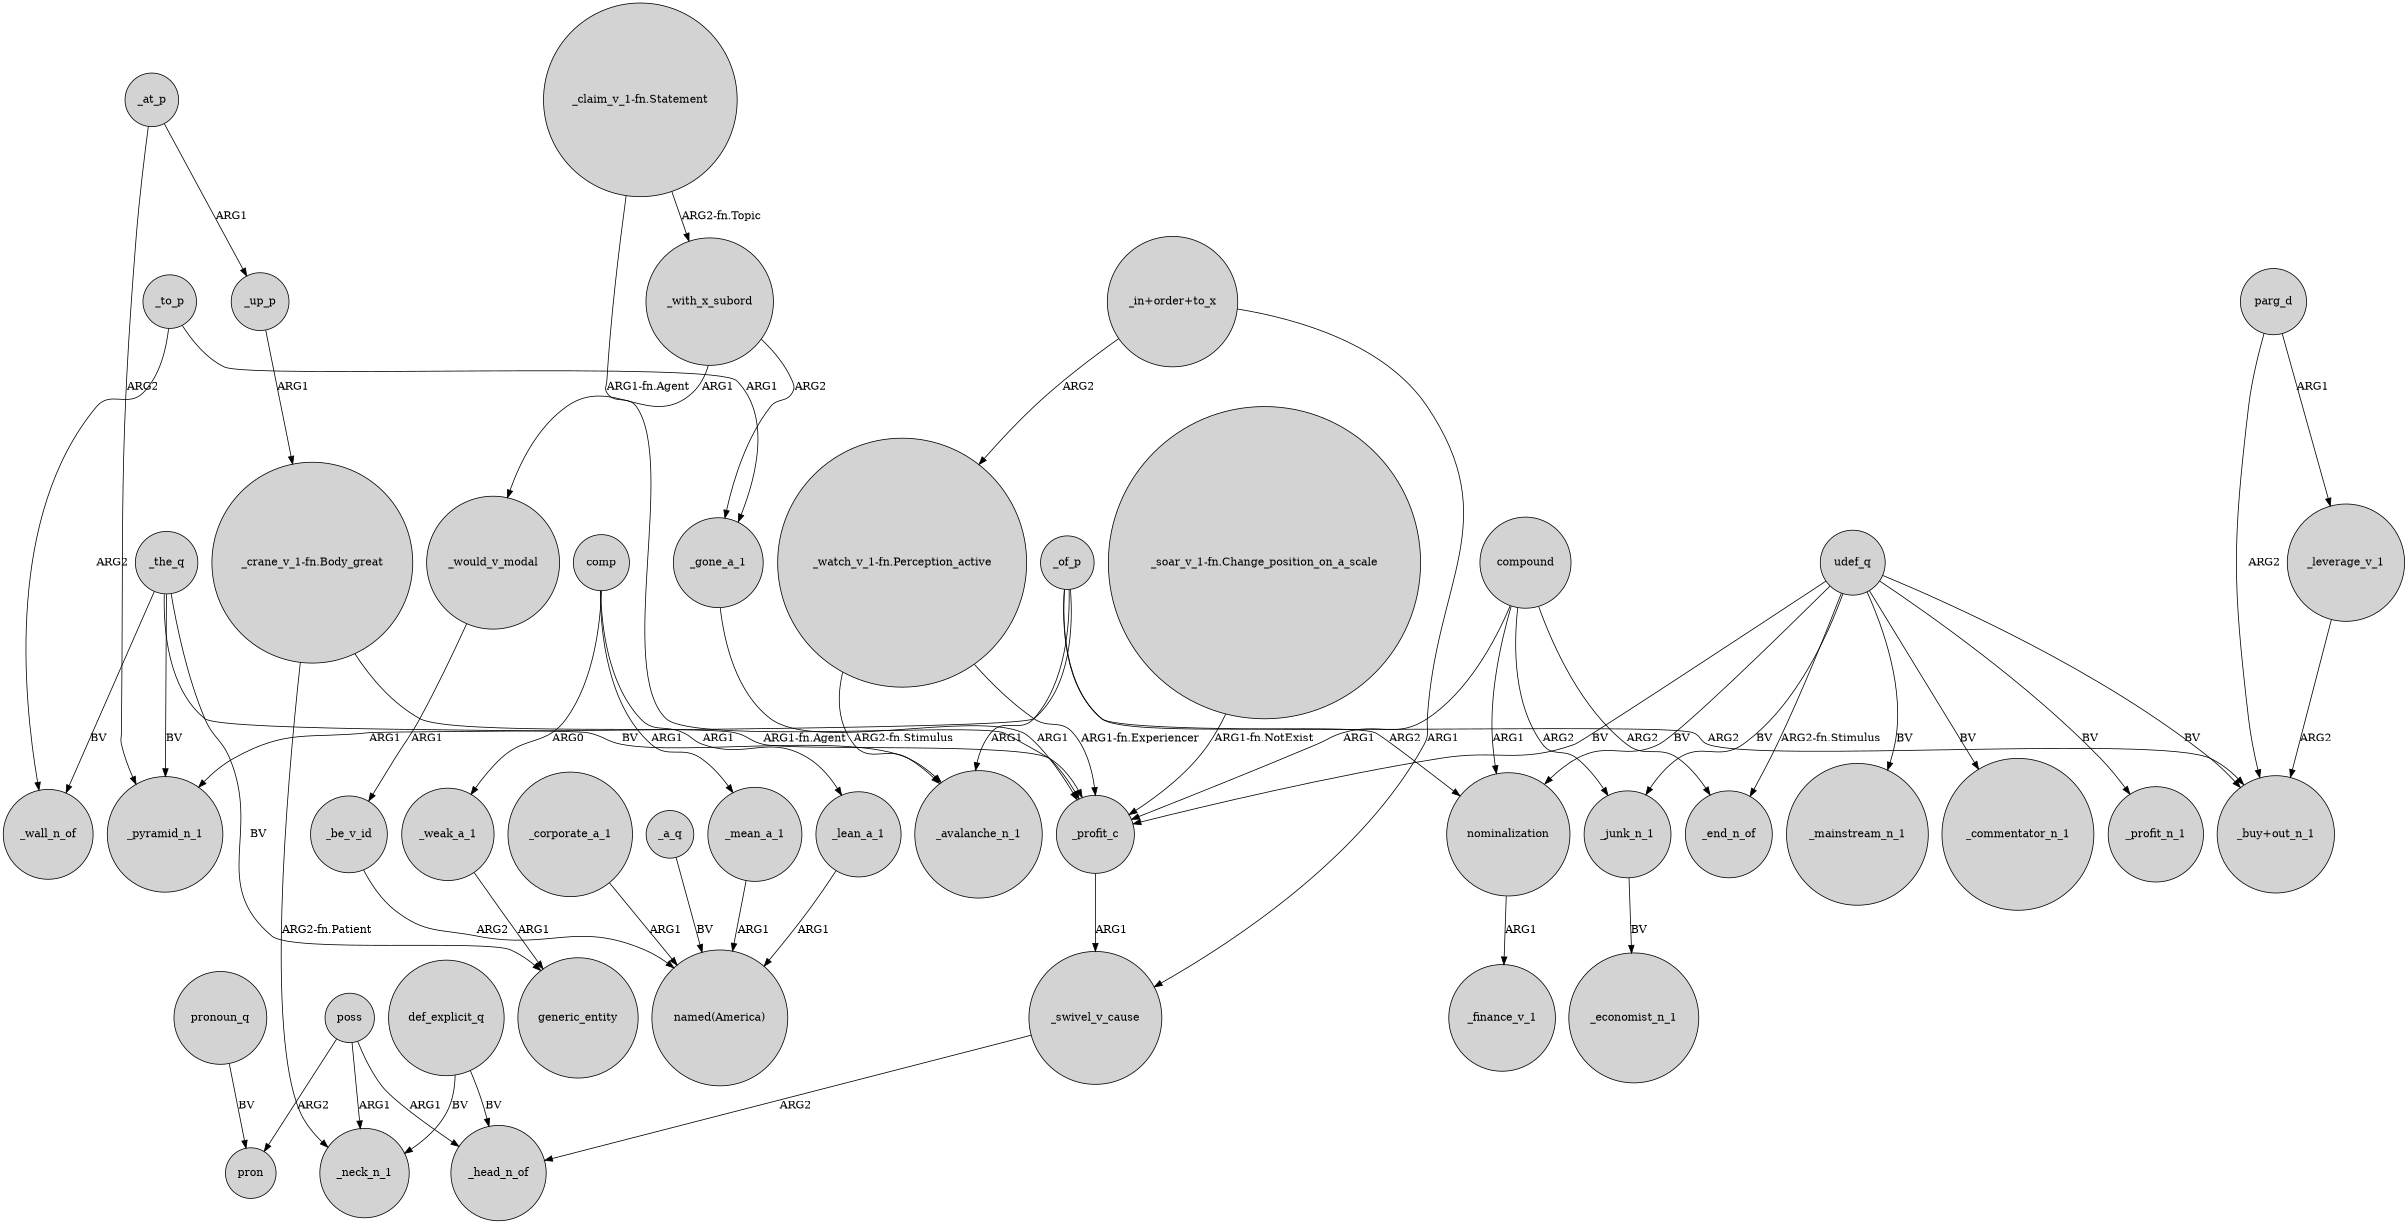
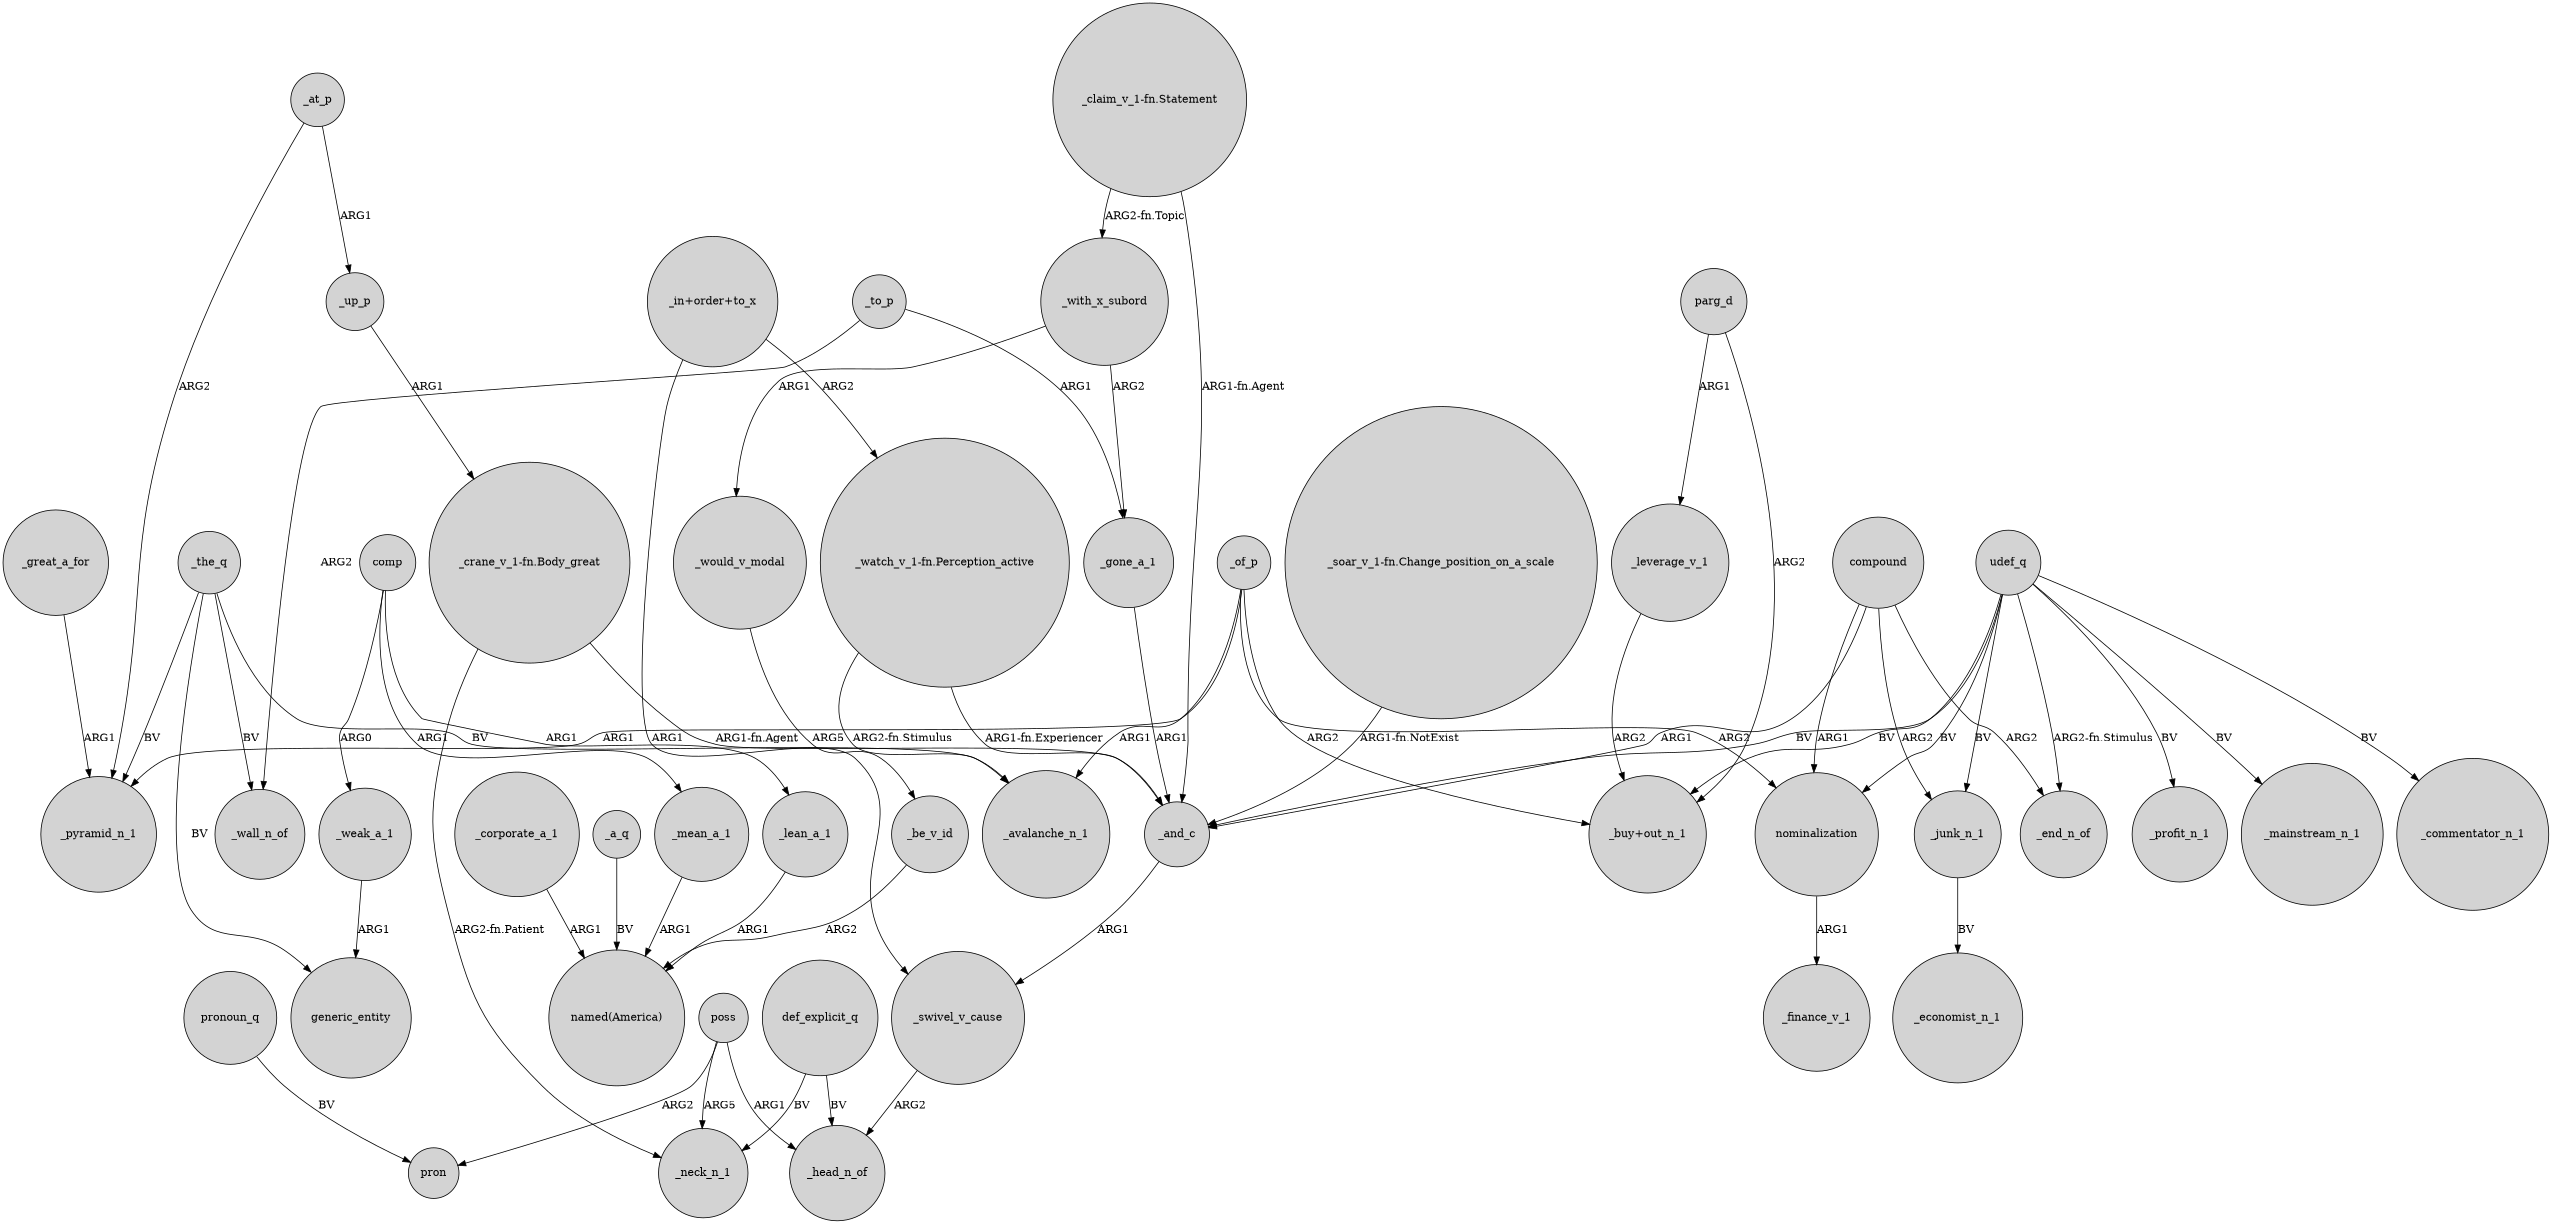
node "_great_a_for": added
edge "_would_v_modal" -> "_be_v_id": label "ARG1" -> "ARG5"
node "_profit_c": label "_profit_c" -> "_and_c"
edge "poss" -> "_neck_n_1": label "ARG1" -> "ARG5"
